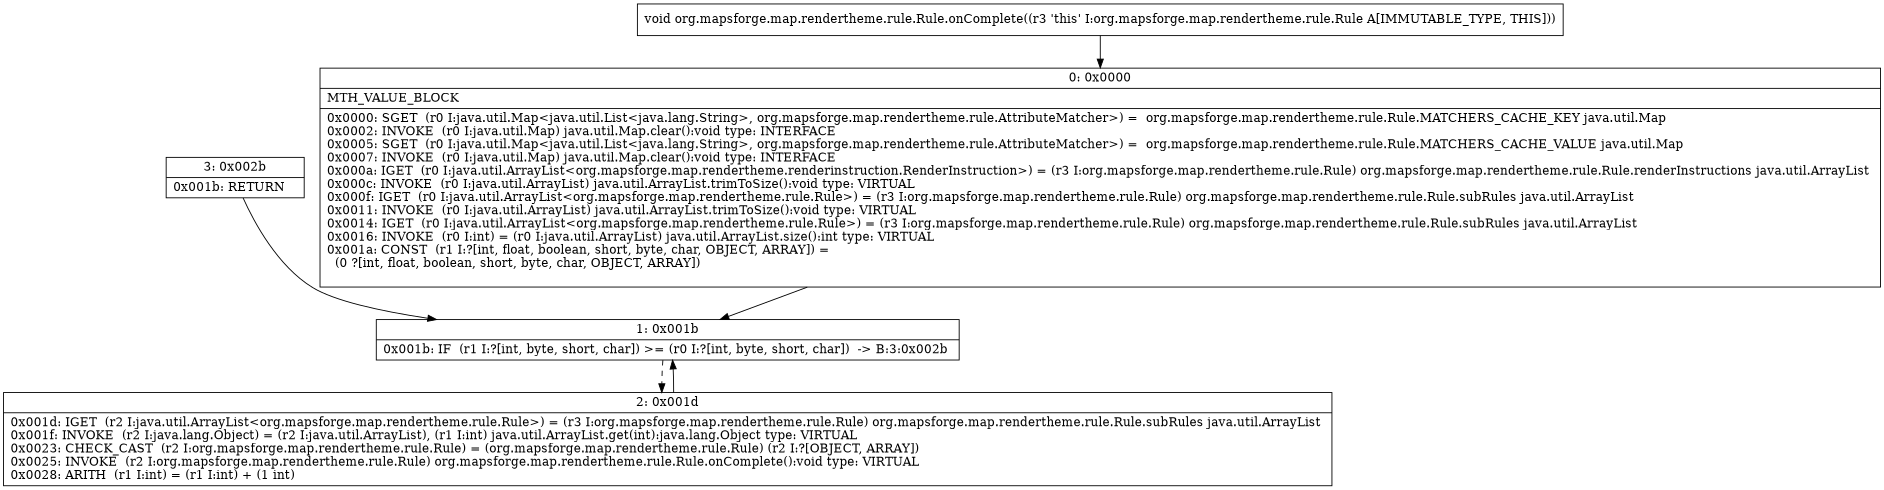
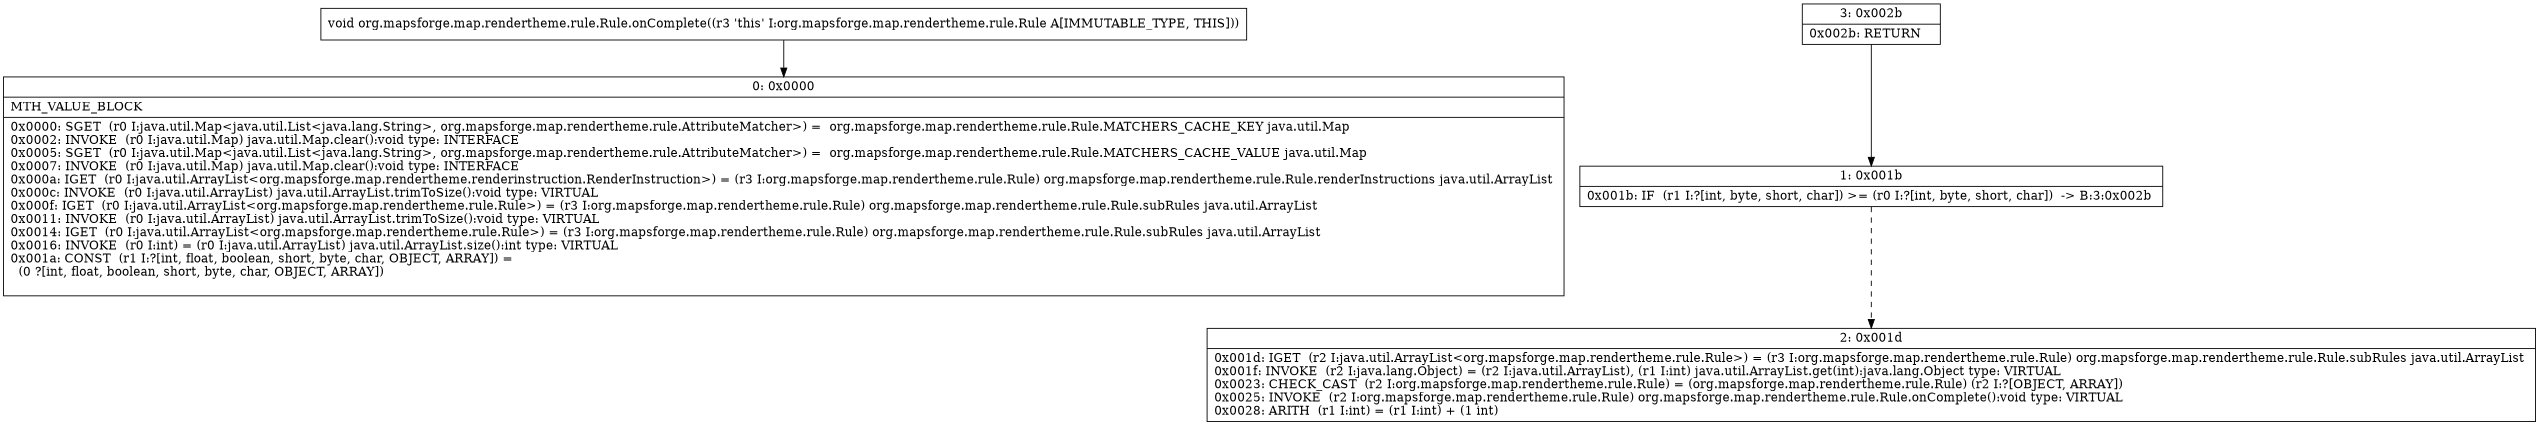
node "3: 0x002b": text "0x001b: RETURN" -> "0x002b: RETURN"
edge "0: 0x0000" -> "1: 0x001b": removed
edge "2: 0x001d" -> "1: 0x001b": removed
